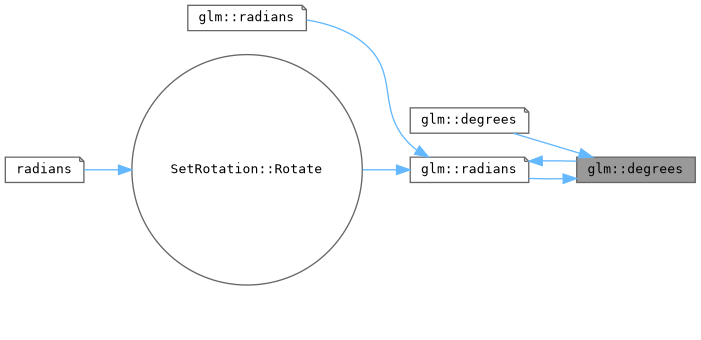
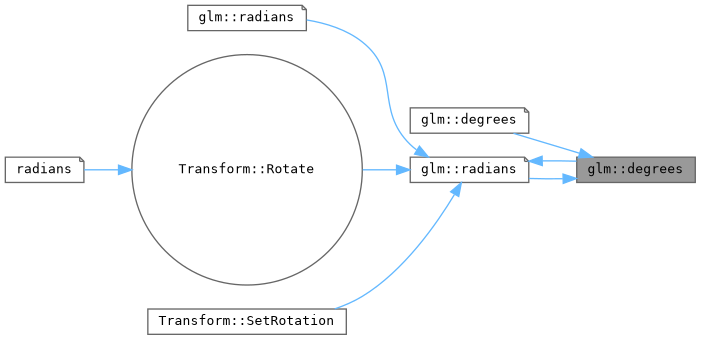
node "SetRotation::Rotate": label "SetRotation::Rotate" -> "Transform::Rotate"
node "Transform::SetRotation": added
